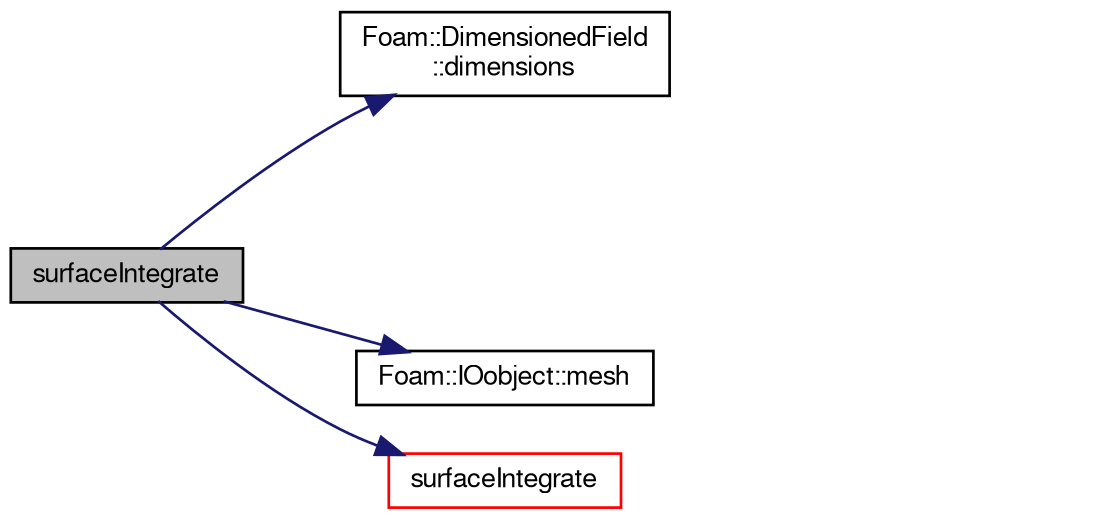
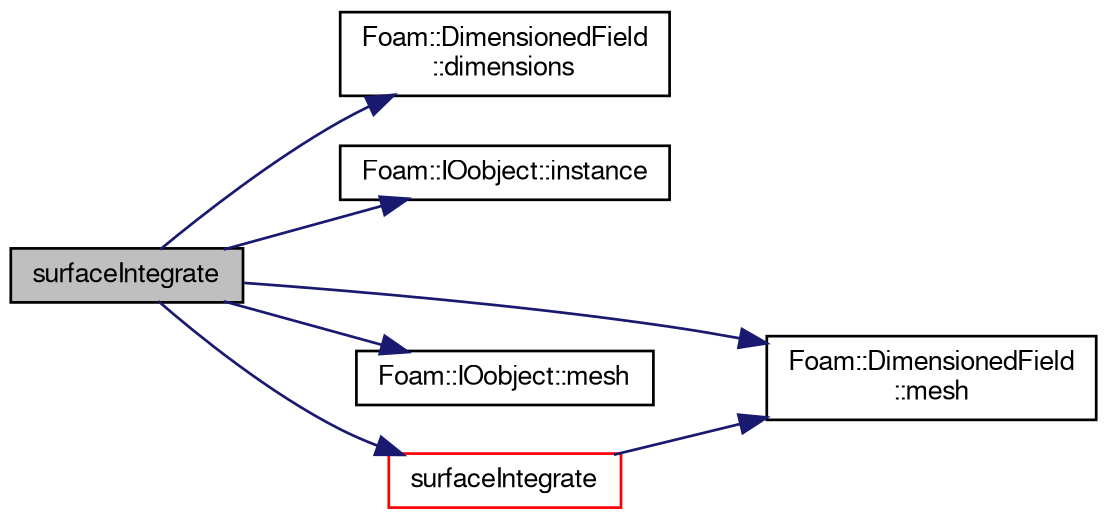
node "Foam::IOobject::instance": added
node "Foam::DimensionedField ::mesh": added
